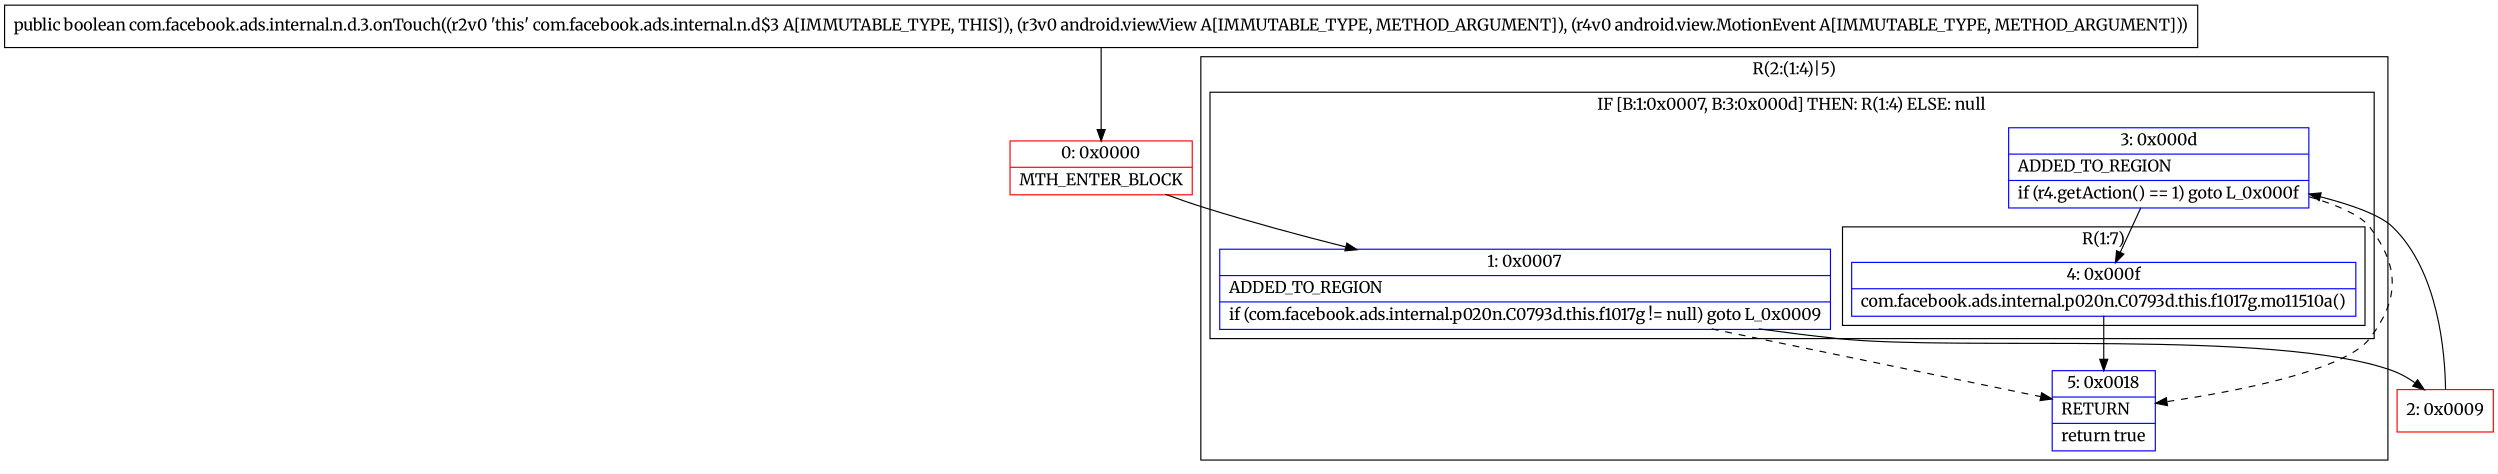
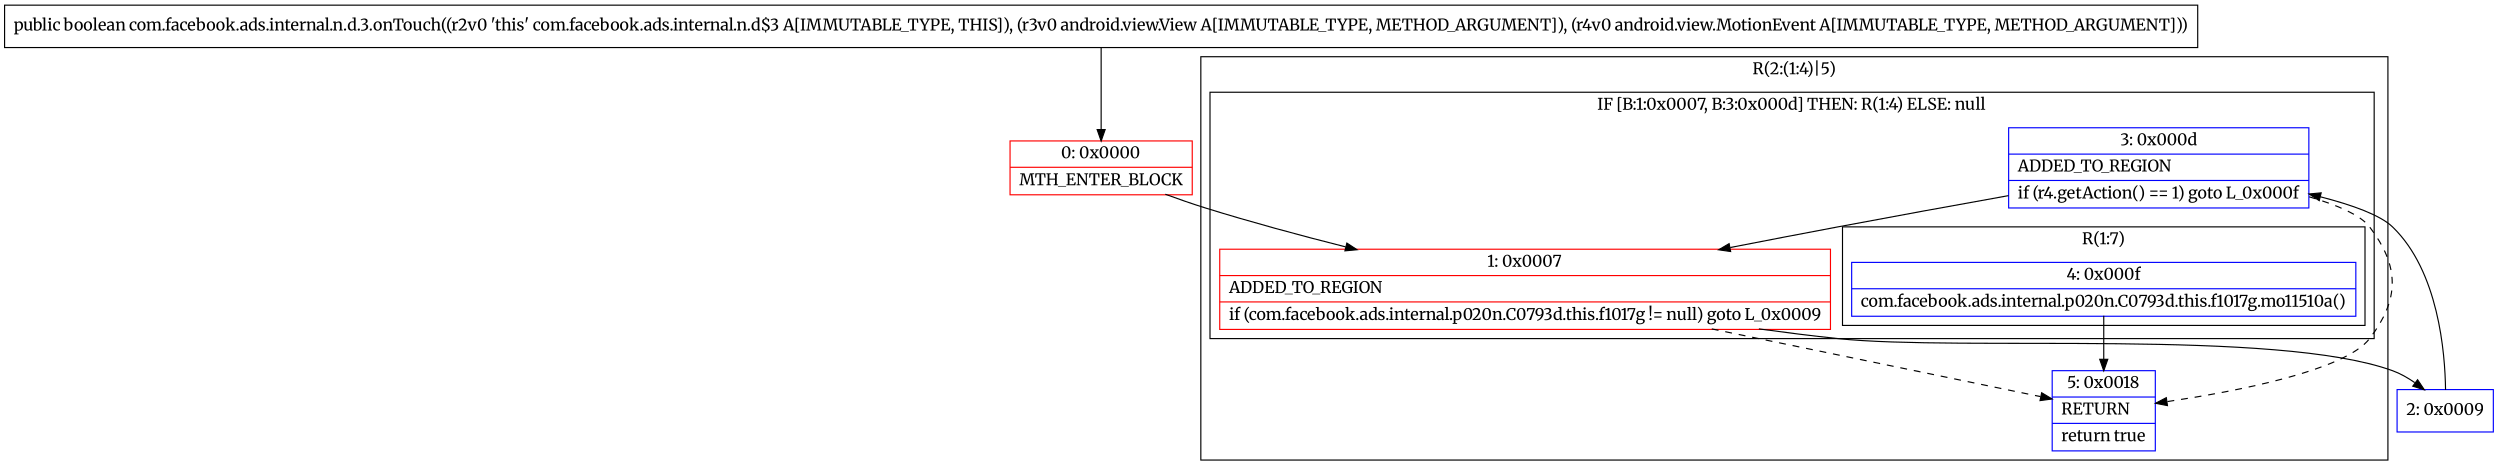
edge "3: 0x000d" -> "4: 0x000f": now "3: 0x000d" -> "1: 0x0007"
node "1: 0x0007": color blue -> red
node "2: 0x0009": color red -> blue
